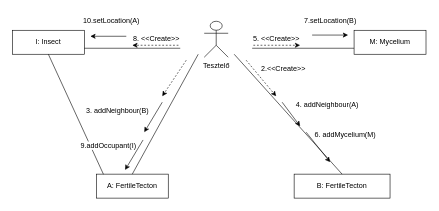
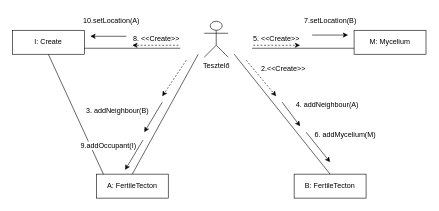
node "I: Insect": label "I: Insect" -> "I: Create"
node "B: FertileTecton": size 96x24 -> 72x24
